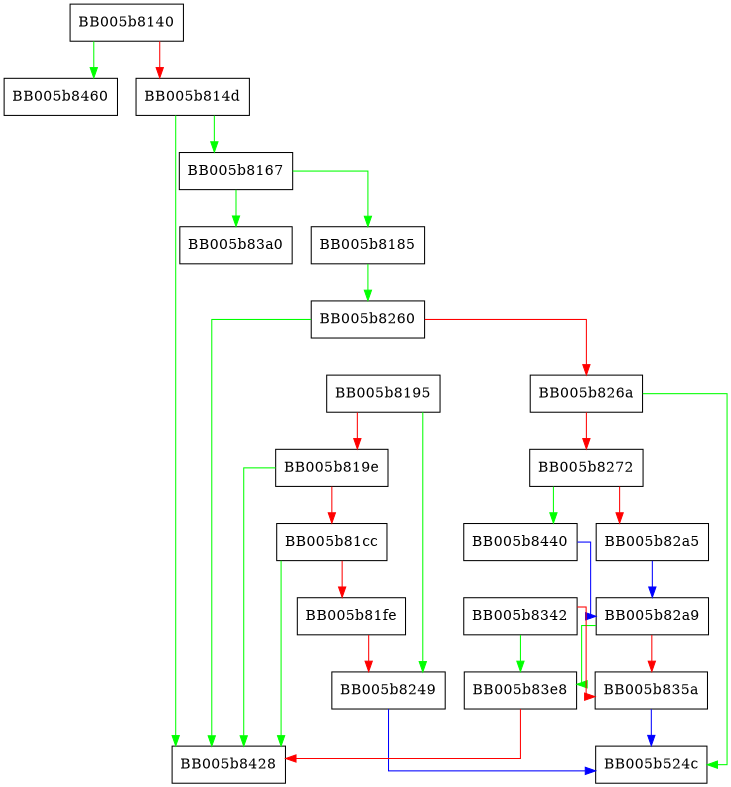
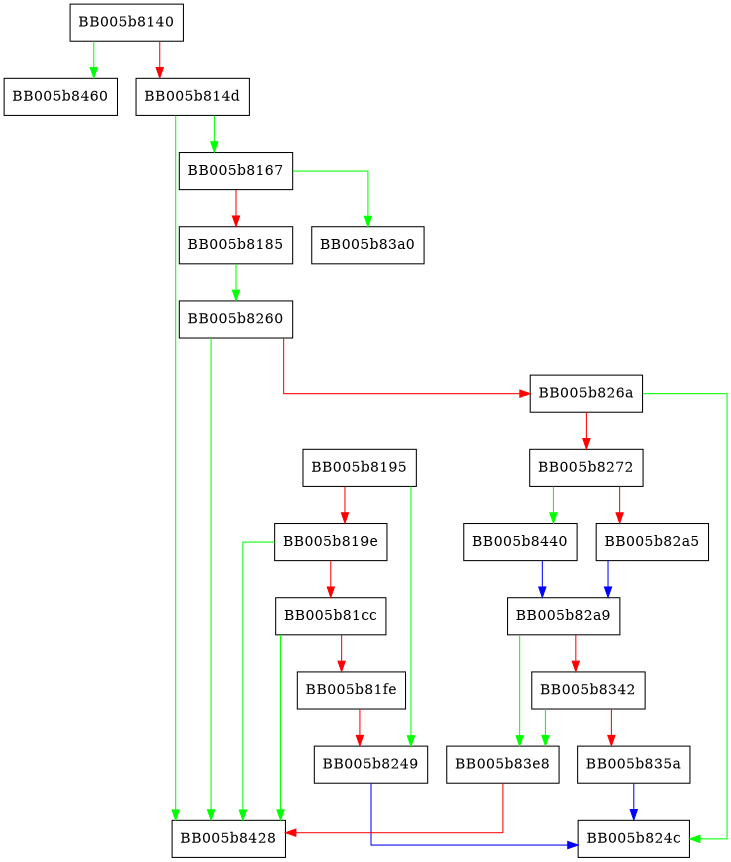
edge "BB005b8167" -> "BB005b8185": color green -> red
edge "BB005b82a9" -> "BB005b835a": now "BB005b82a9" -> "BB005b8342"
node "BB005b524c": label "BB005b524c" -> "BB005b824c"
